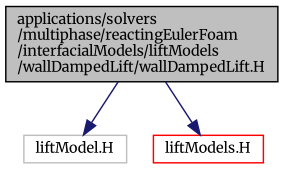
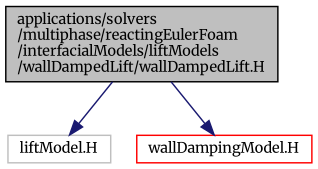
node "liftModels.H": label "liftModels.H" -> "wallDampingModel.H"
